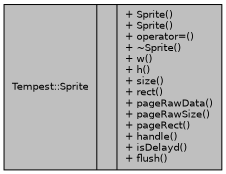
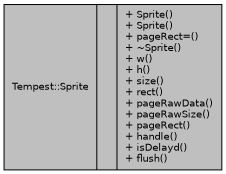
node "Tempest::Sprite": text "+ operator=()" -> "+ pageRect=()"
